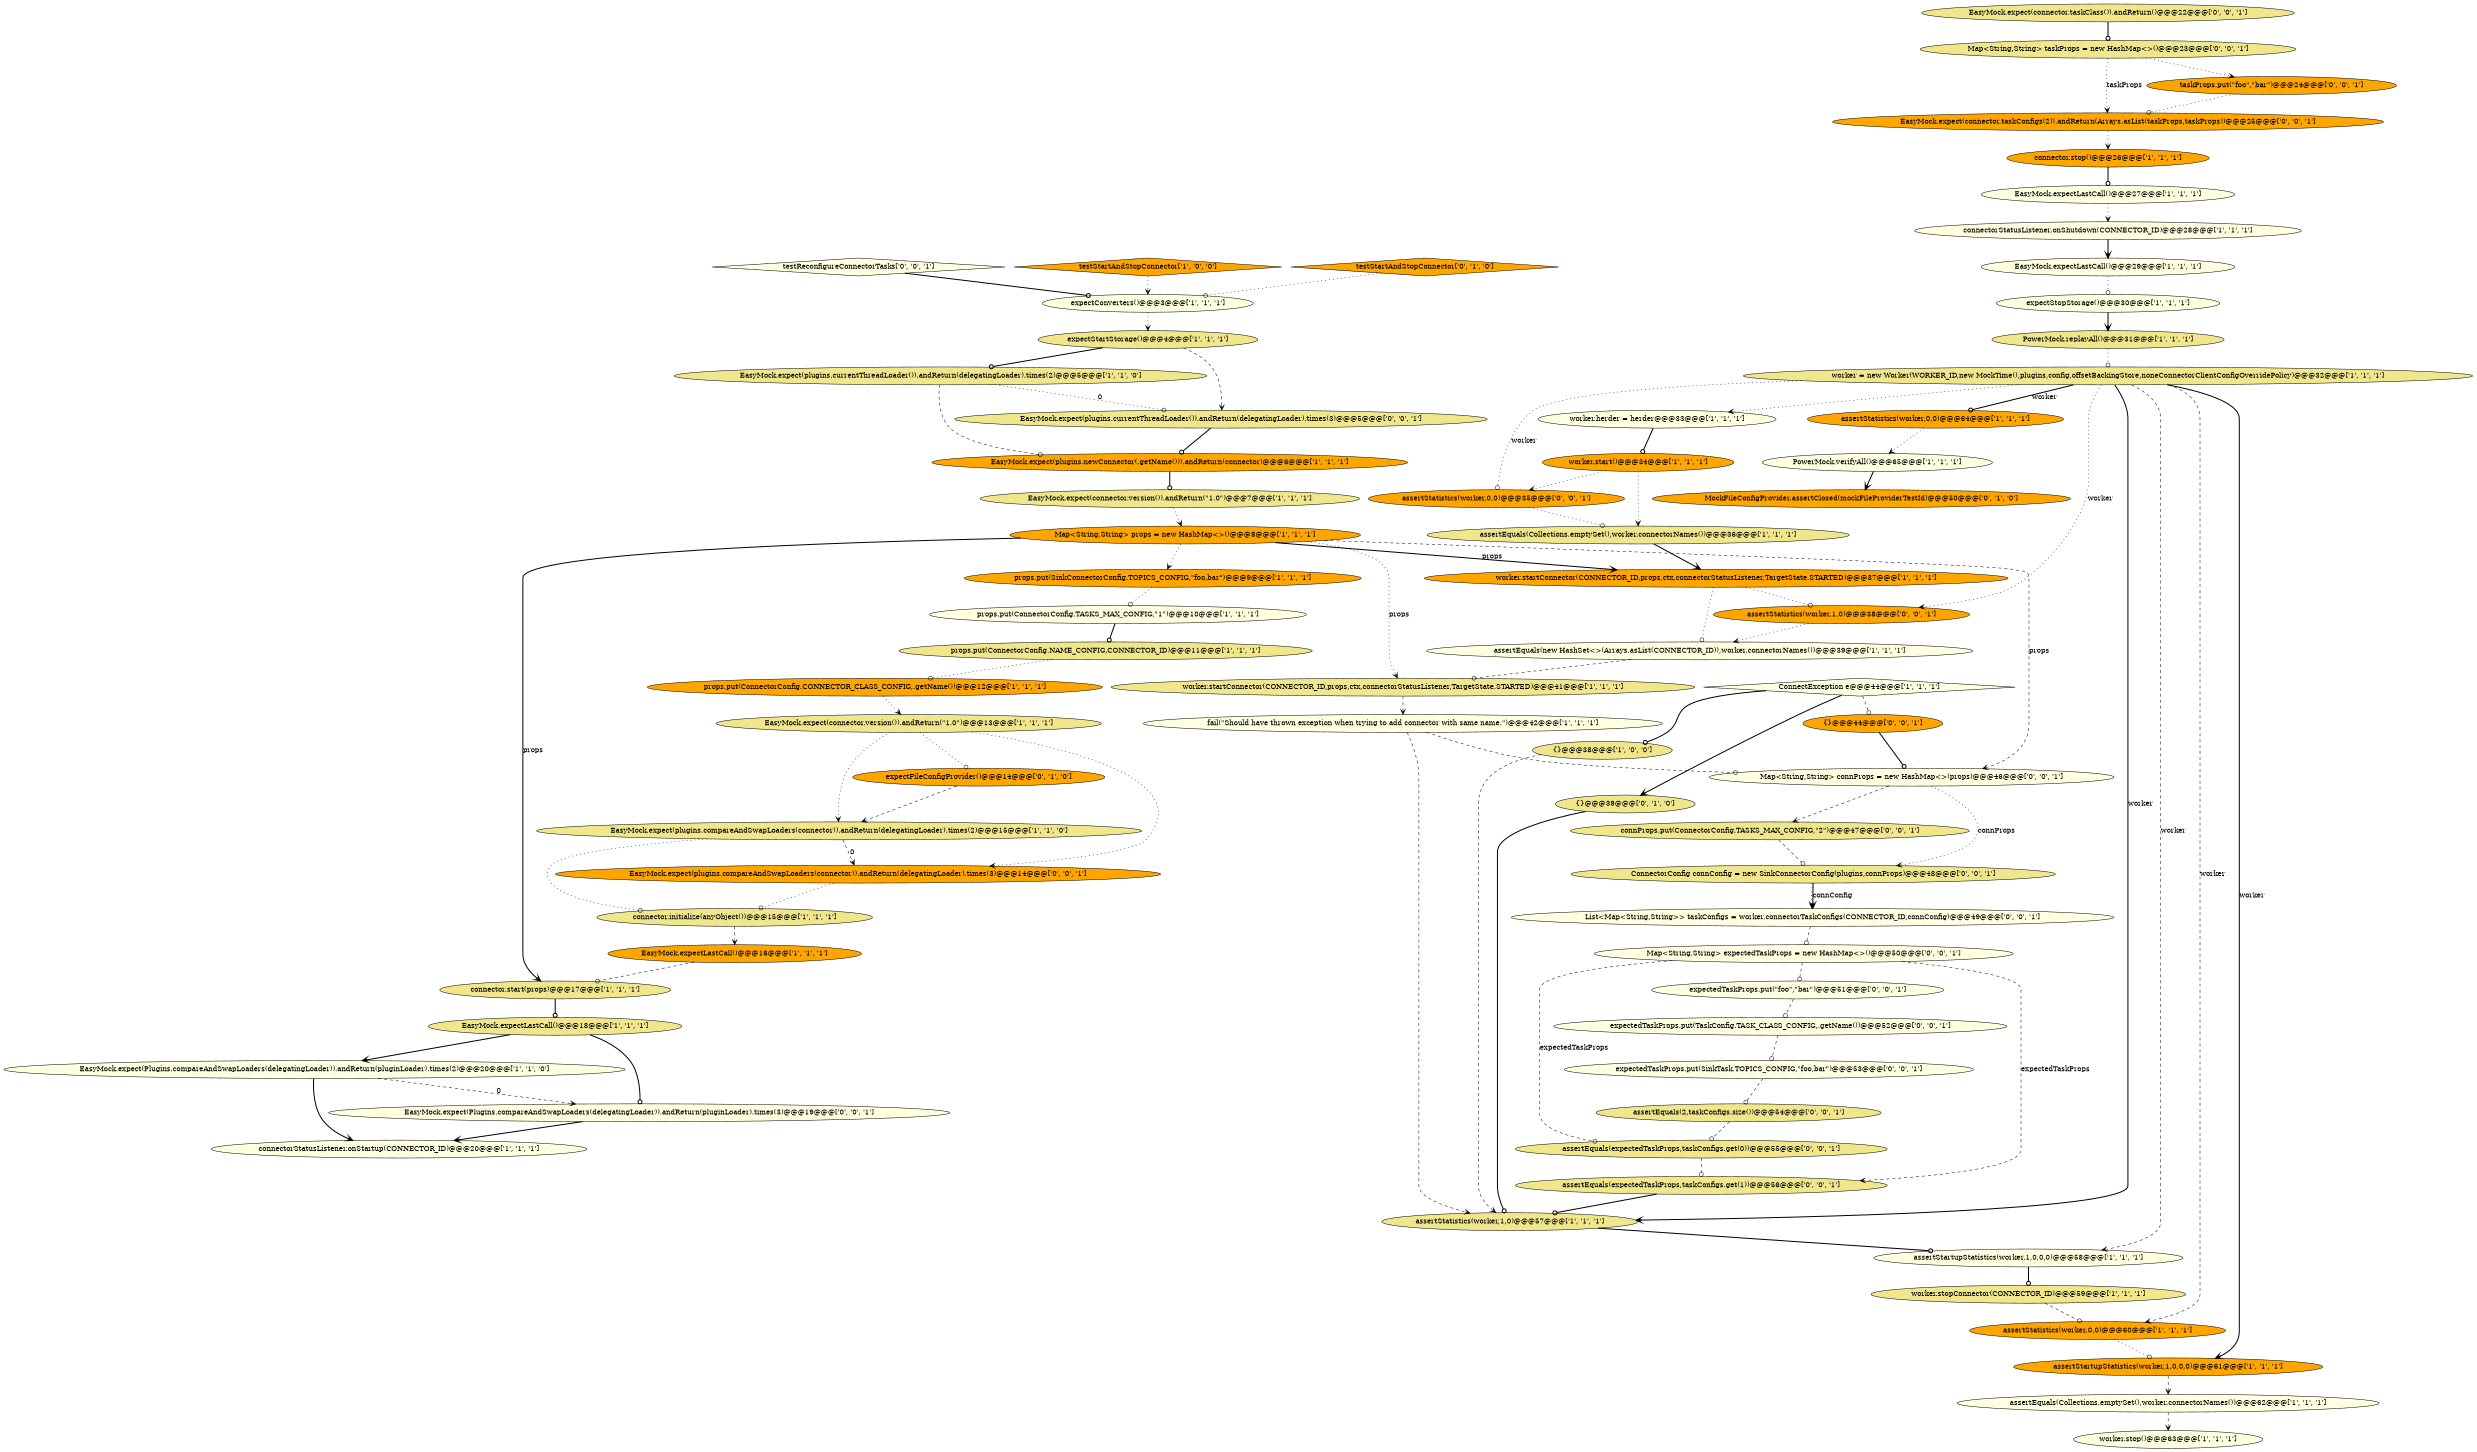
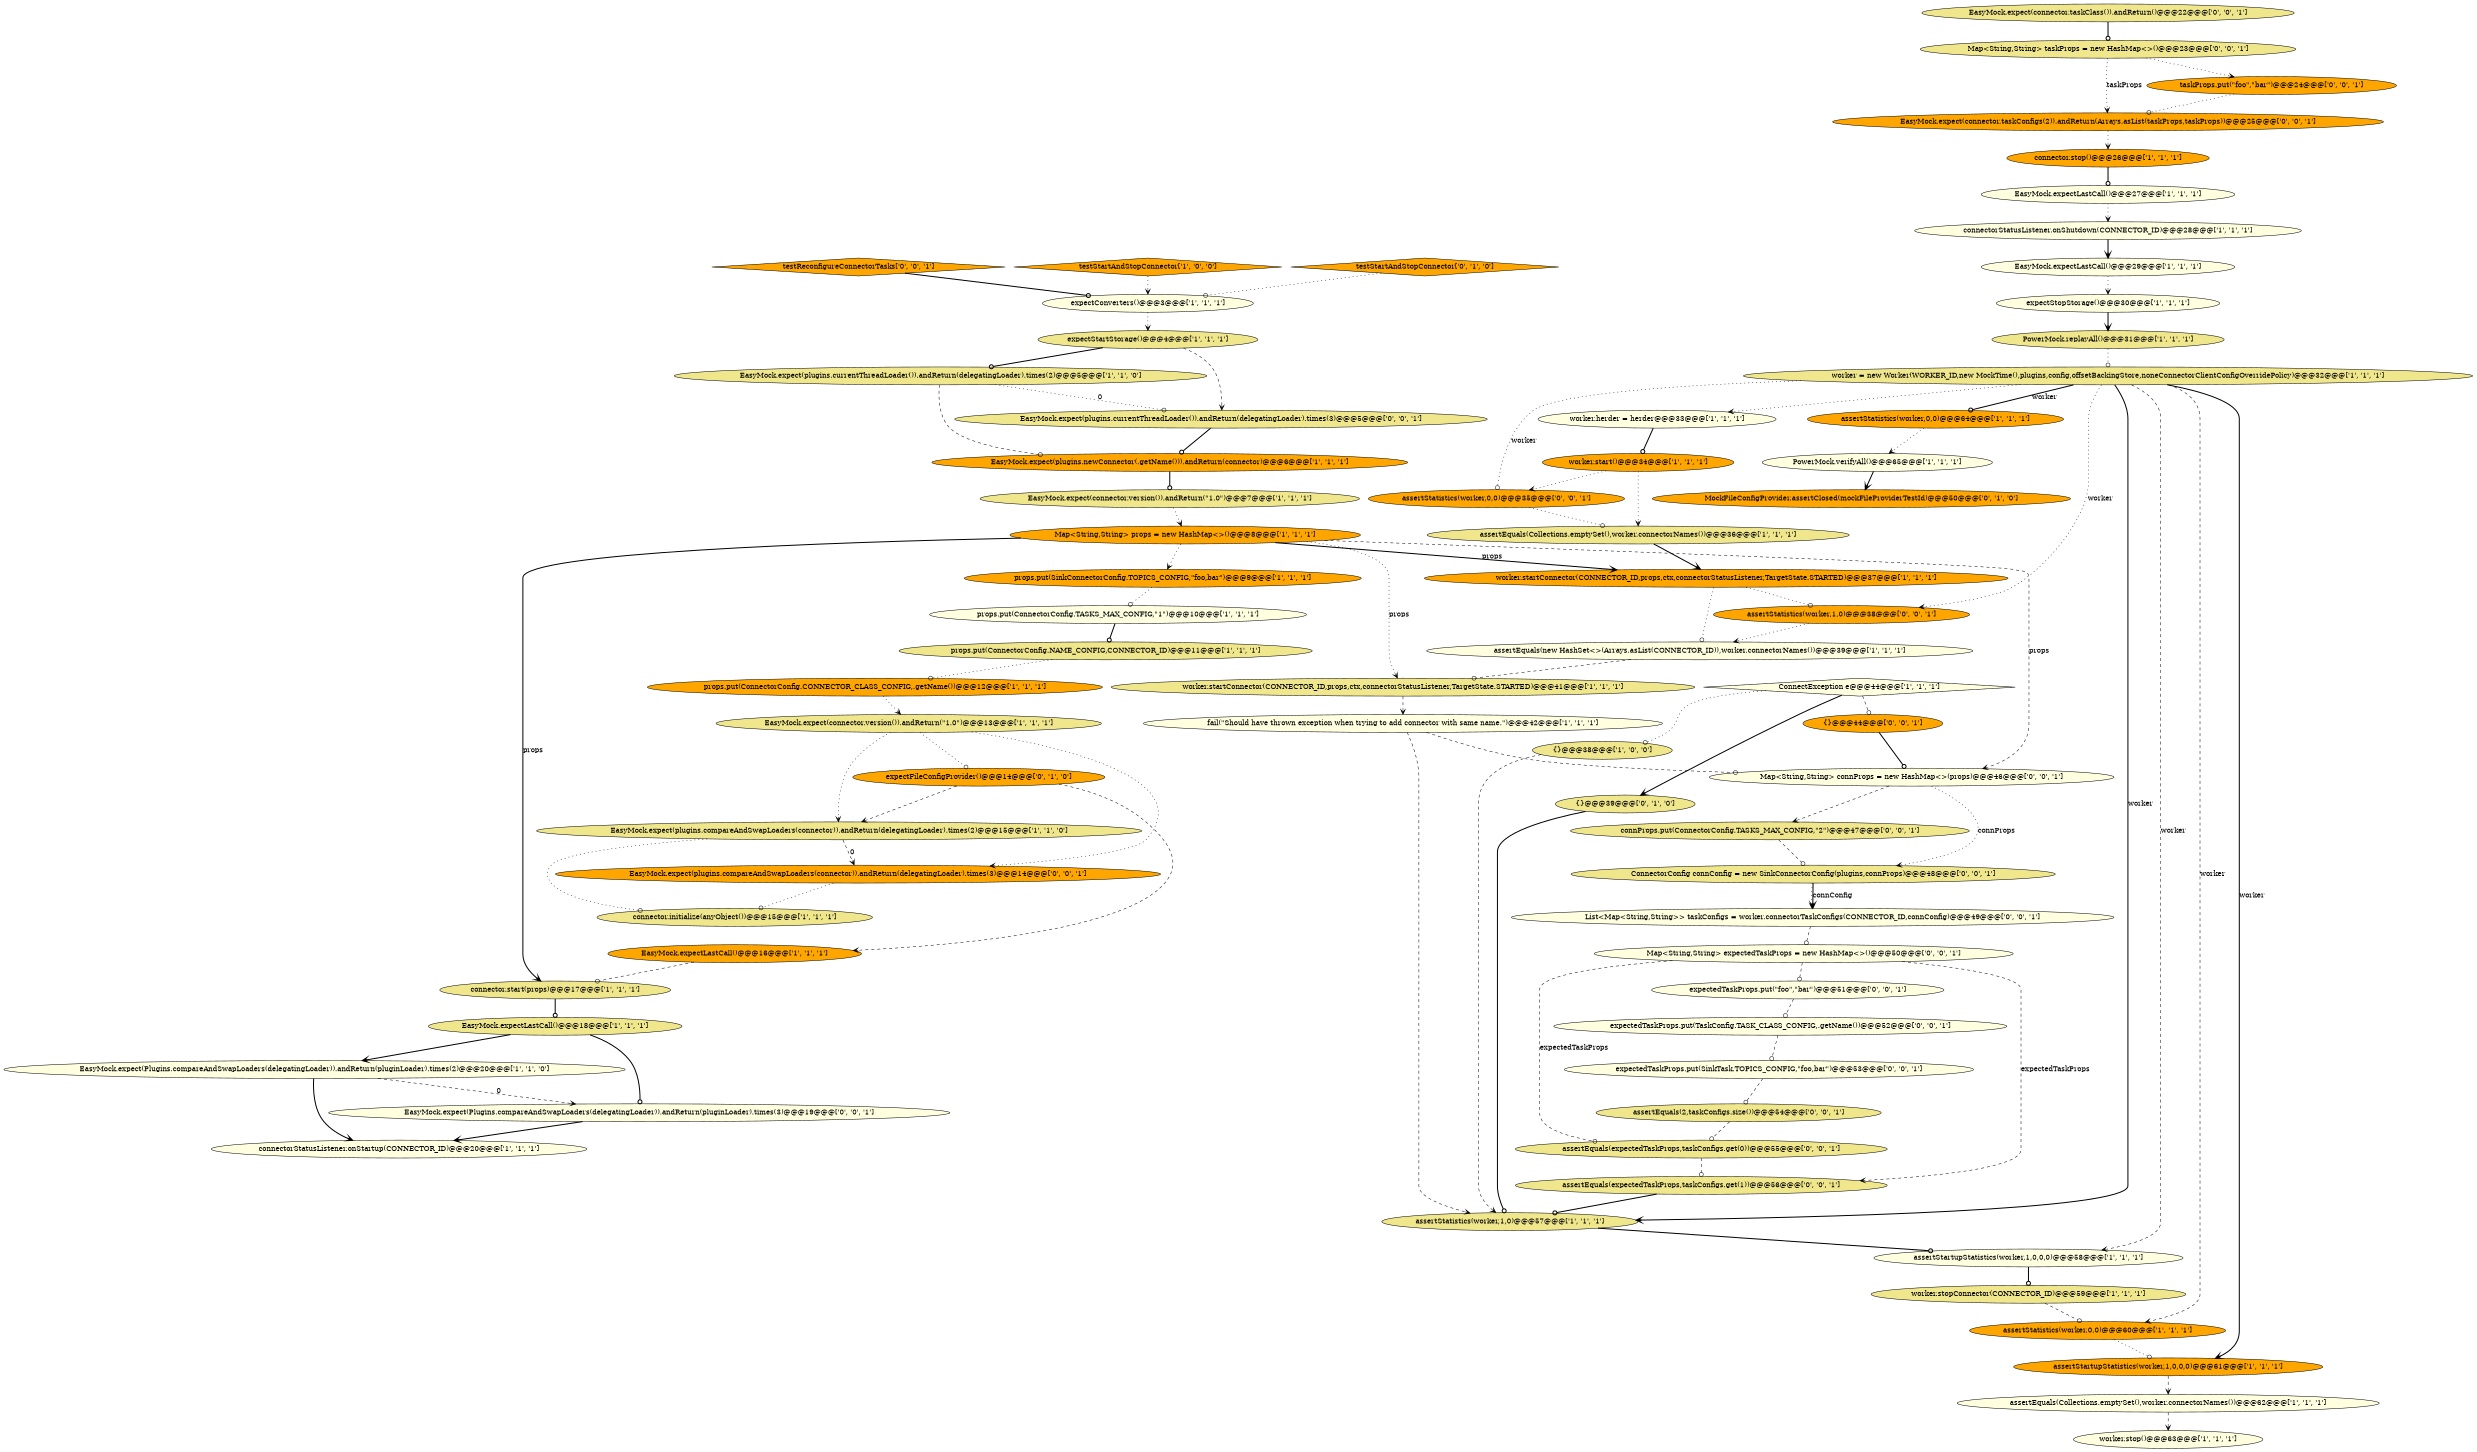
node "testReconfigureConnectorTasks['0', '0', '1']": fillcolor lightyellow -> orange
edge "EasyMock.expectLastCall()@@@29@@@['1', '1', '1']" -> "expectStopStorage()@@@30@@@['1', '1', '1']": arrowhead odot -> vee
edge "ConnectException e@@@44@@@['1', '1', '1']" -> "{}@@@38@@@['1', '0', '0']": style bold -> dotted
edge "connector.initialize(anyObject())@@@15@@@['1', '1', '1']" -> "EasyMock.expectLastCall()@@@16@@@['1', '1', '1']": now "expectFileConfigProvider()@@@14@@@['0', '1', '0']" -> "EasyMock.expectLastCall()@@@16@@@['1', '1', '1']"
